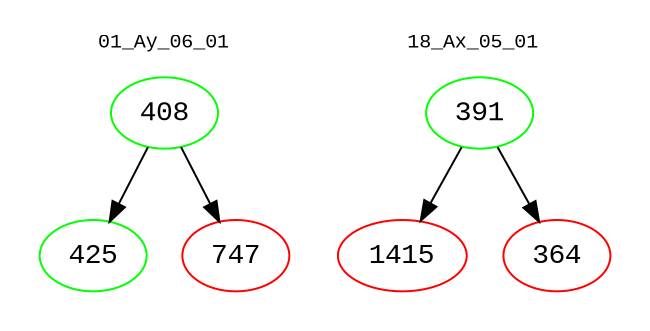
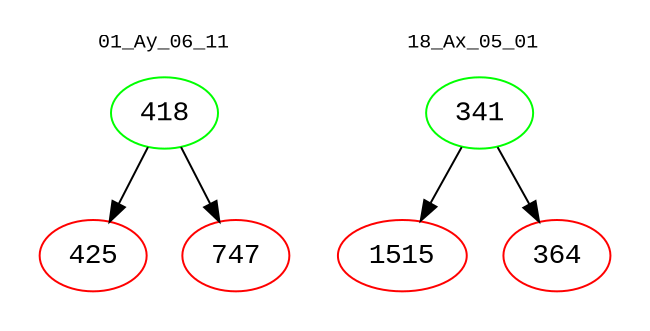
cluster "01_Ay_06_01": label "01_Ay_06_01" -> "01_Ay_06_11"
node "408": label "408" -> "418"
node "391": label "391" -> "341"
node "425": color green -> red
node "1415": label "1415" -> "1515"
